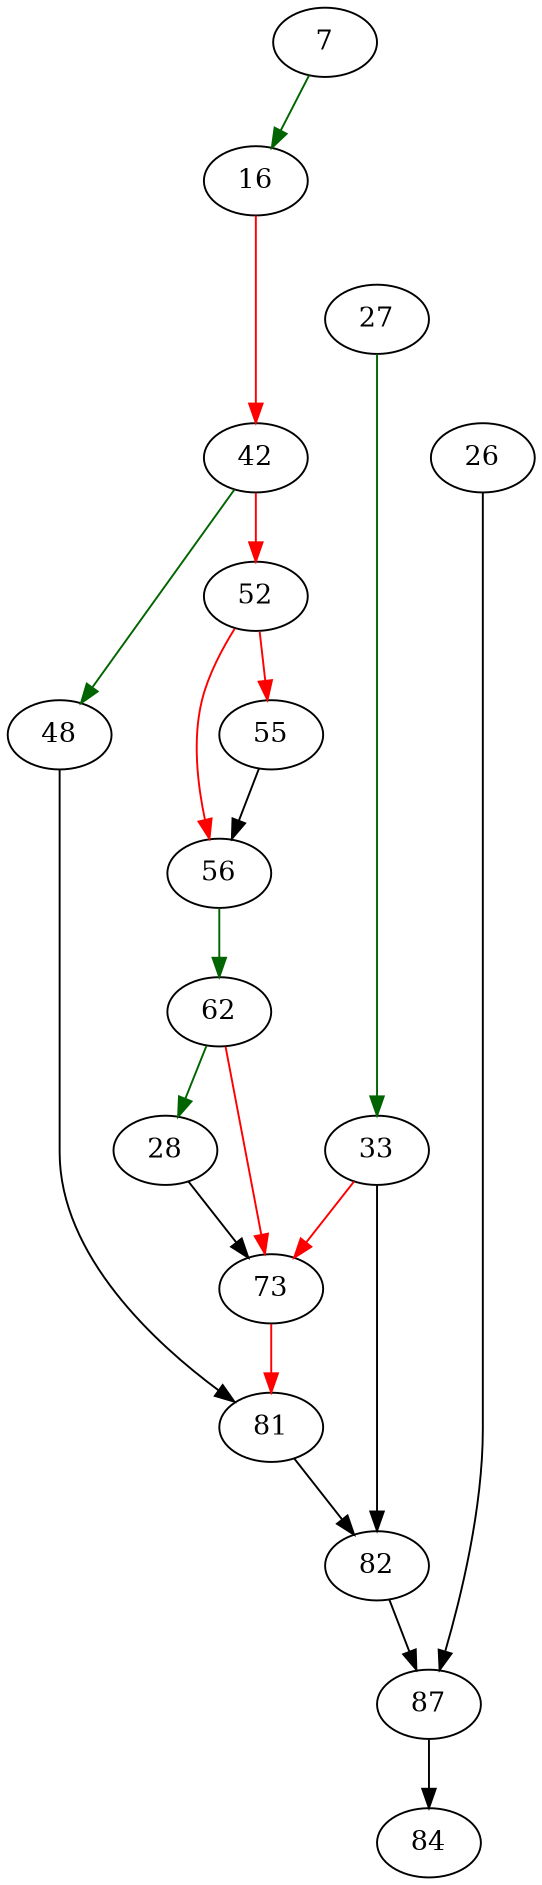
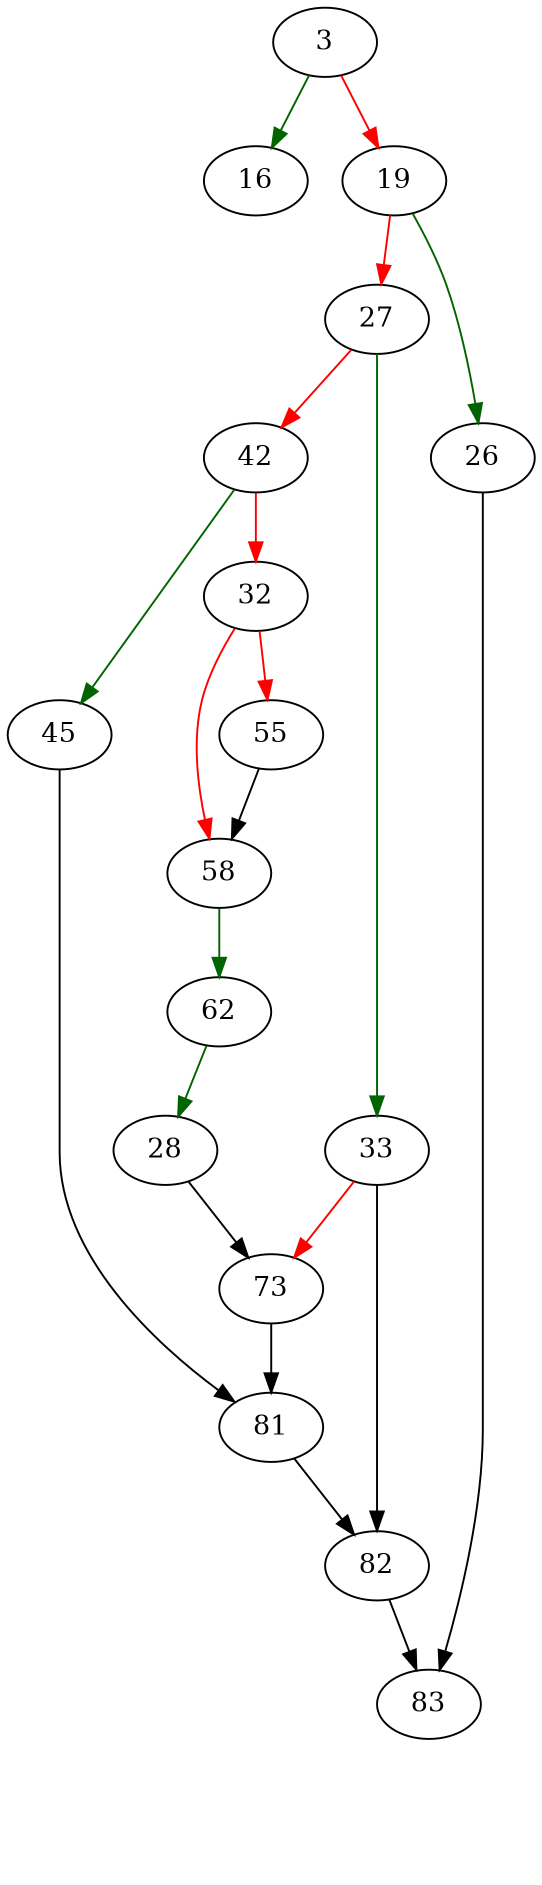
node "7": label "7" -> "3"
node "19": added
edge "16" -> "42": now "27" -> "42"
node "52": label "52" -> "32"
node "48": label "48" -> "45"
node "56": label "56" -> "58"
edge "62" -> "73": removed
edge "73" -> "81": color red -> black
node "87": label "87" -> "83"
node "84": removed
